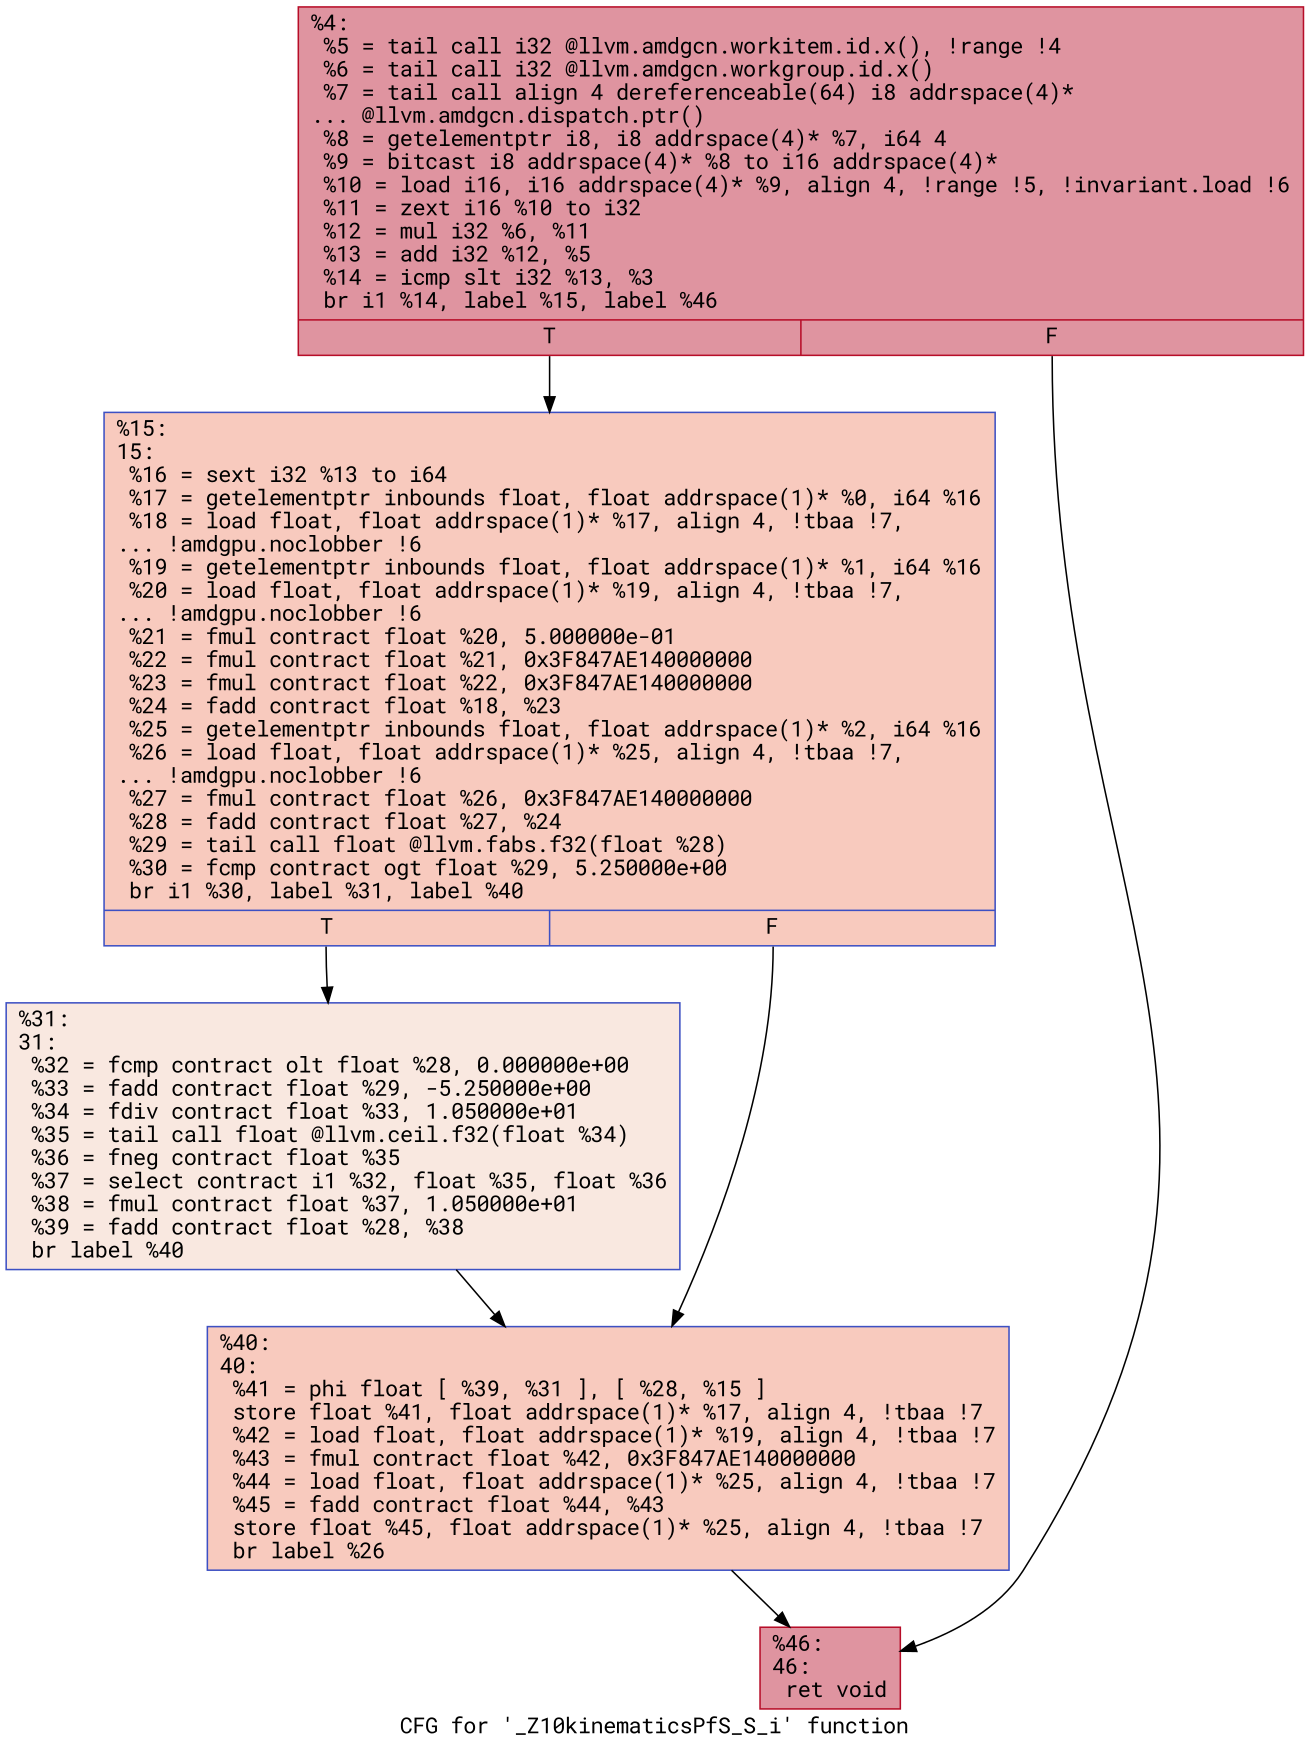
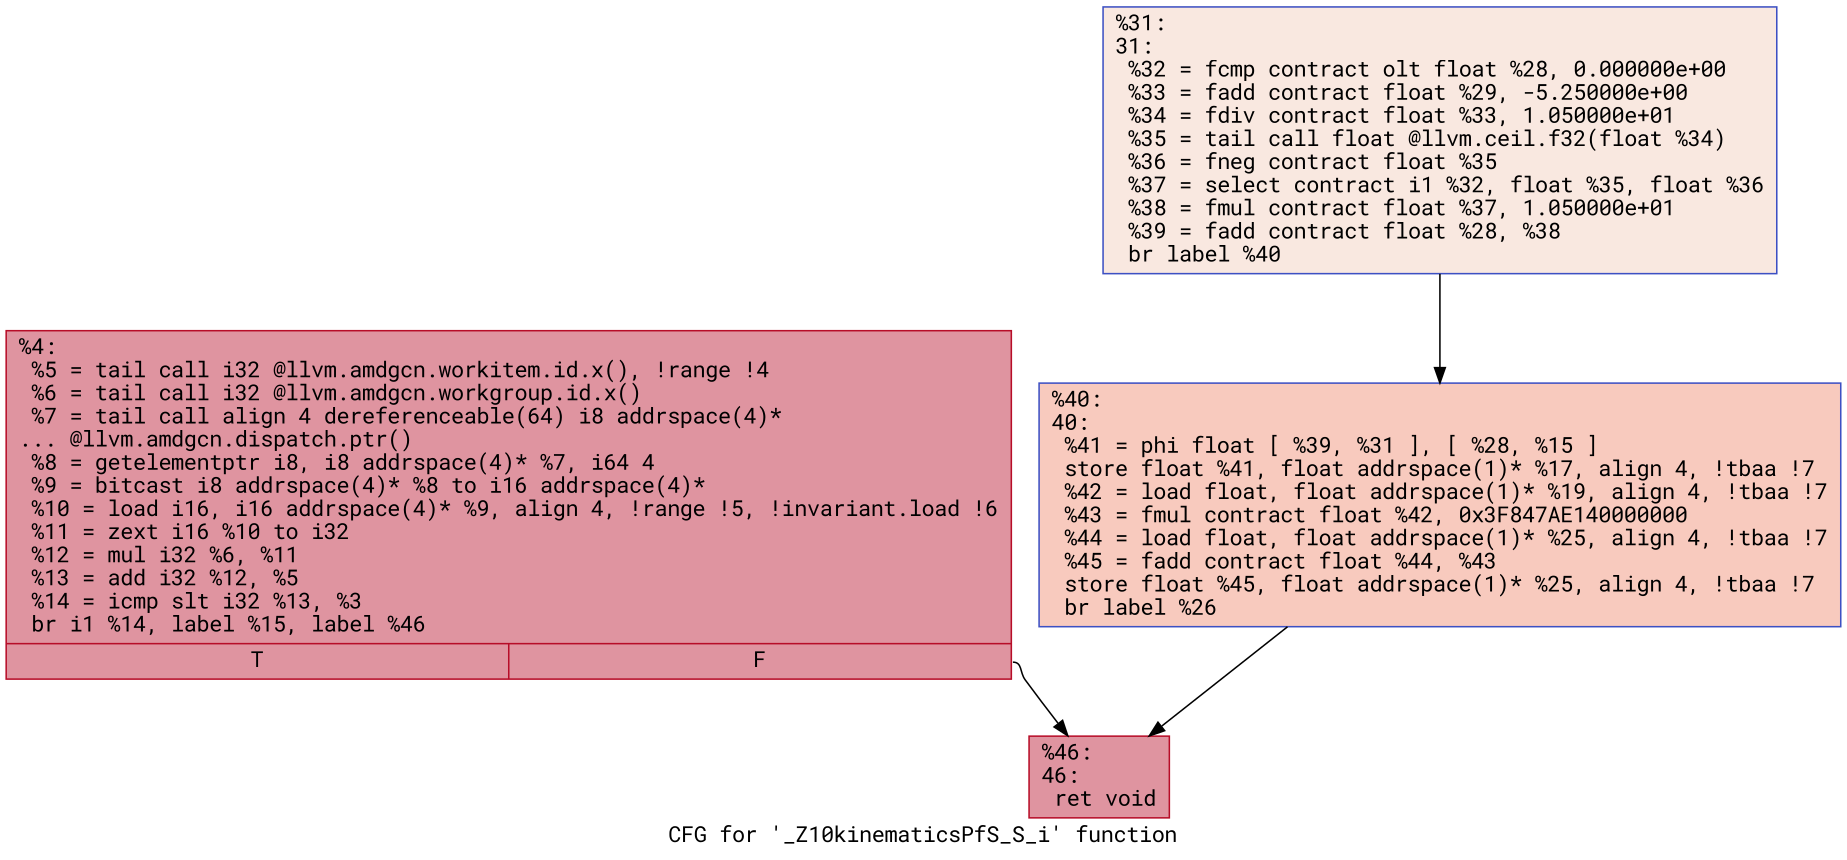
node "%15:": removed
